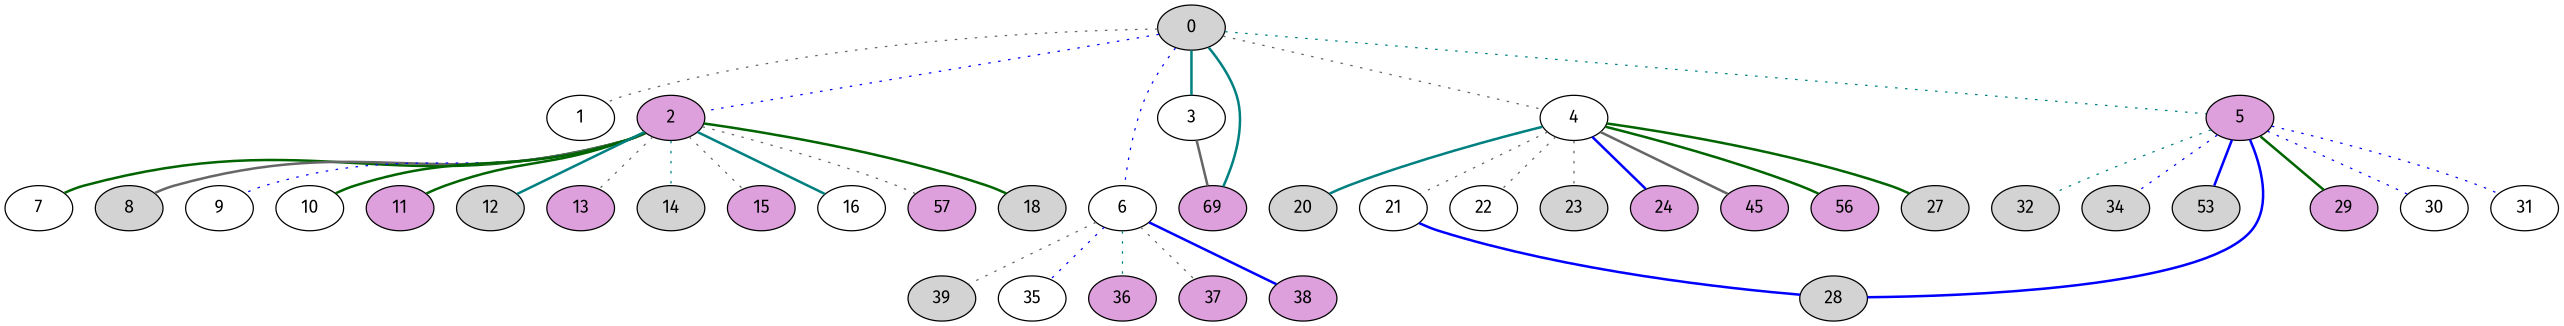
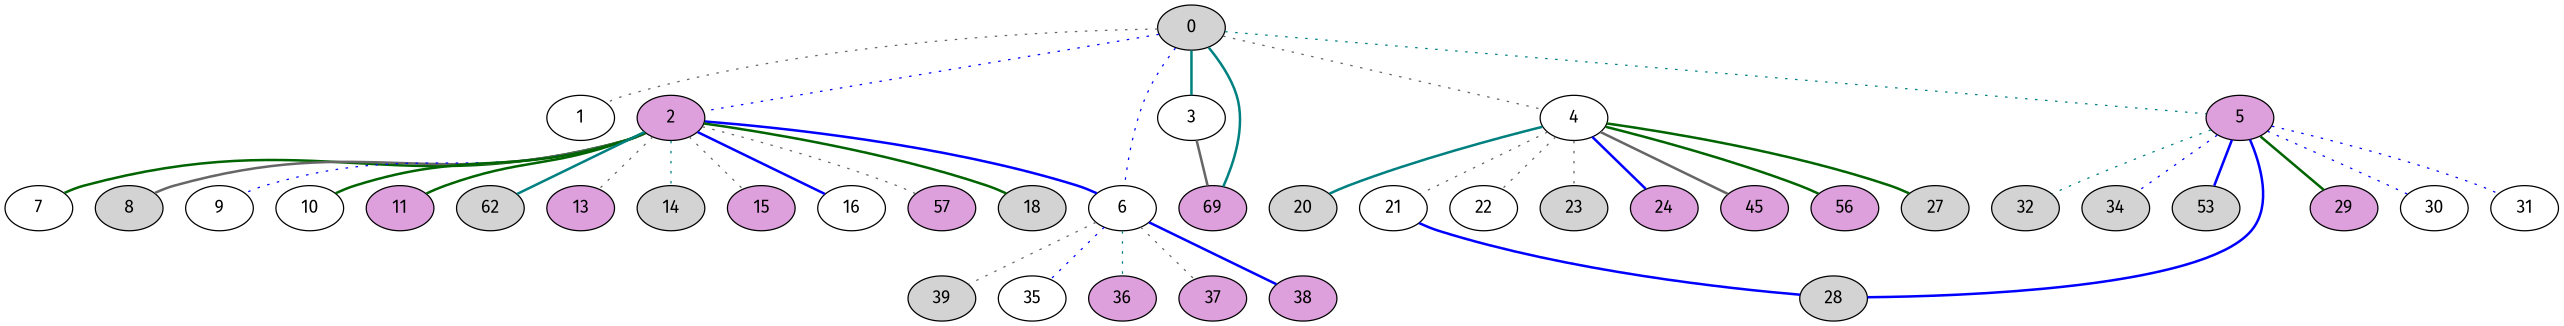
edge "2" -- "6": added
edge "2" -- "16": color teal -> blue
node "12": label "12" -> "62"
